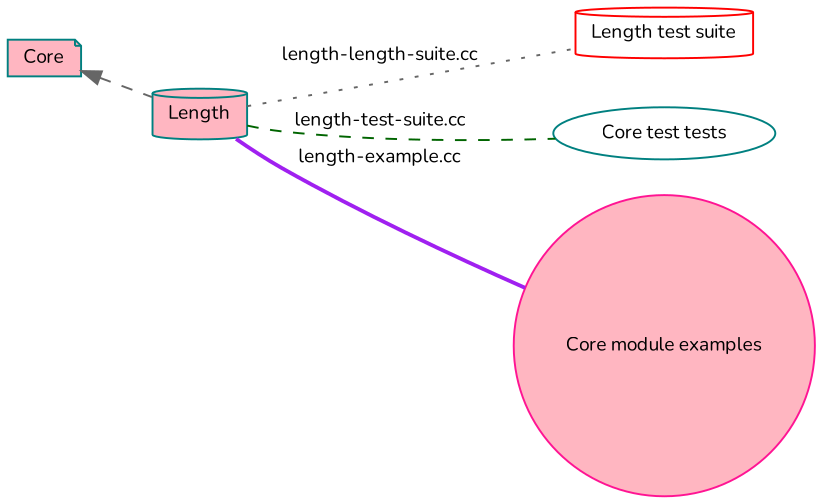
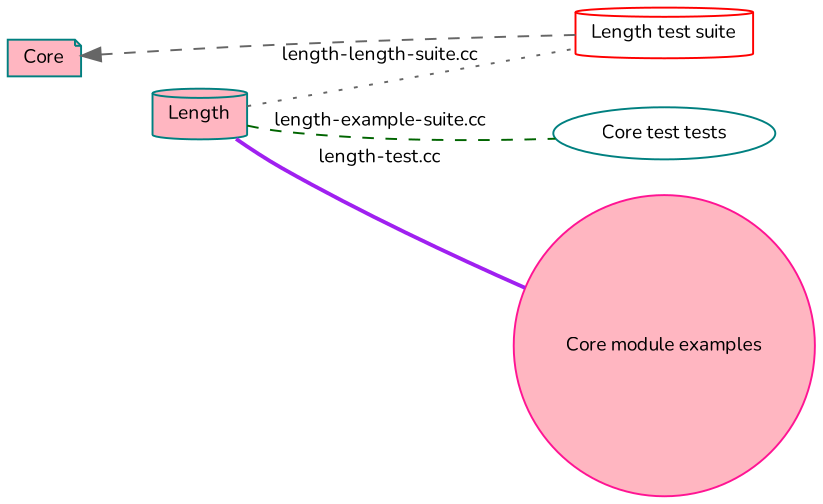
edge "Length" -> "Core": now "Length test suite" -> "Core"
edge "Length" -- "Core test tests": label "length-test-suite.cc" -> "length-example-suite.cc"
edge "Length" -- "Core module examples": label "length-example.cc" -> "length-test.cc"
